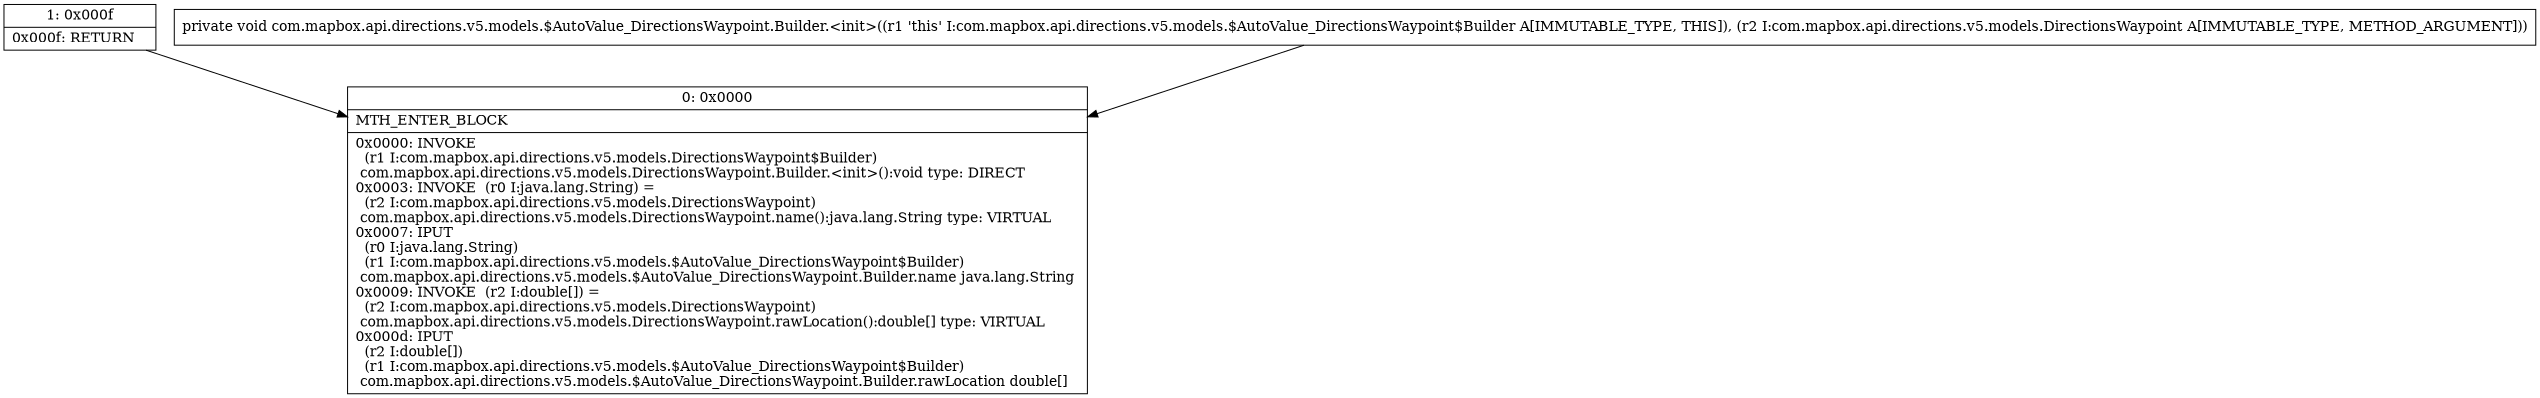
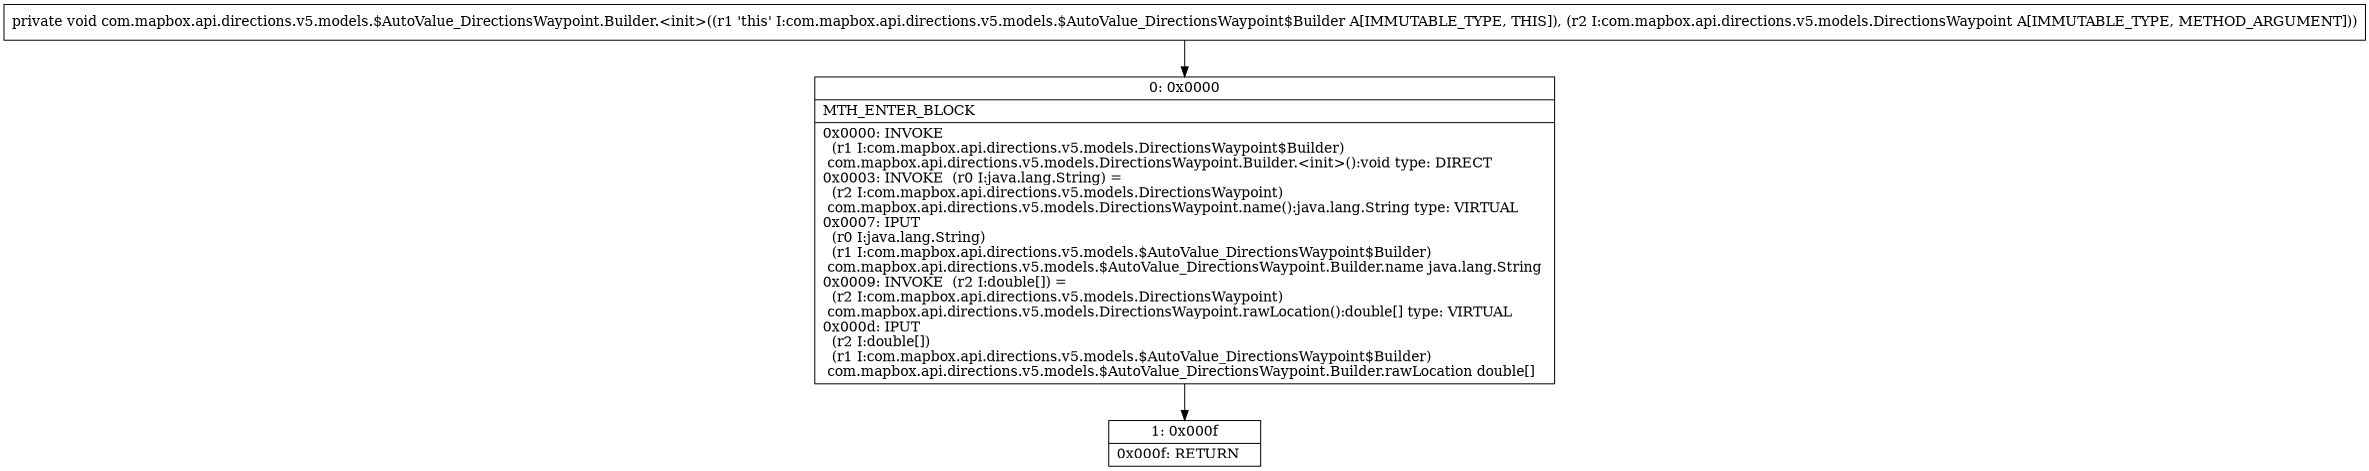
edge "1: 0x000f" -> "0: 0x0000": reversed
